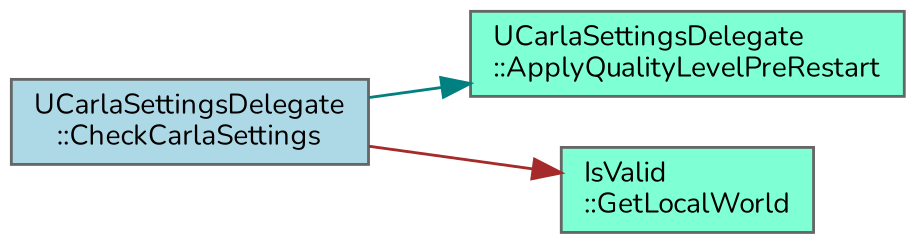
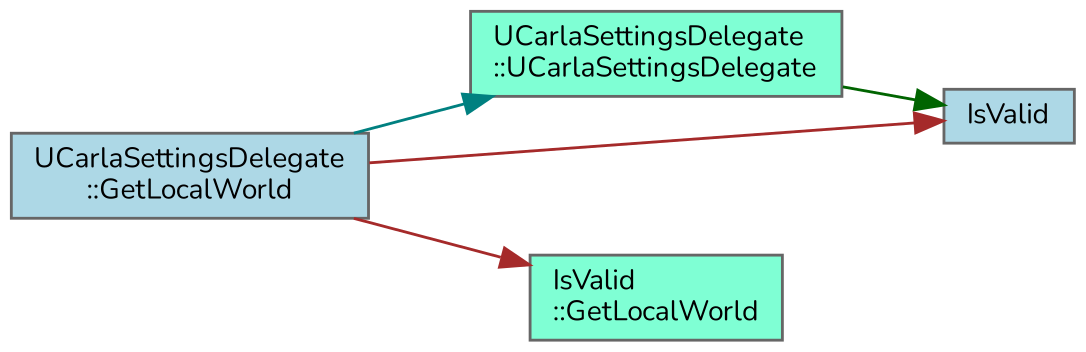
node "UCarlaSettingsDelegate ::ApplyQualityLevelPreRestart": label "UCarlaSettingsDelegate ::ApplyQualityLevelPreRestart" -> "UCarlaSettingsDelegate ::UCarlaSettingsDelegate"
node "IsValid": added
node "UCarlaSettingsDelegate ::CheckCarlaSettings": label "UCarlaSettingsDelegate ::CheckCarlaSettings" -> "UCarlaSettingsDelegate ::GetLocalWorld"
